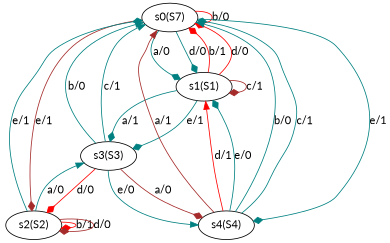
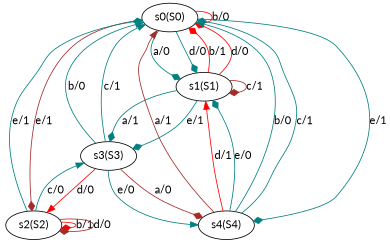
node "s0(S7)": label "s0(S7)" -> "s0(S0)"
edge "s3(S3)" -> "s2(S2)": arrowhead diamond -> normal
edge "s2(S2)" -> "s3(S3)": label "a/0" -> "c/0"
